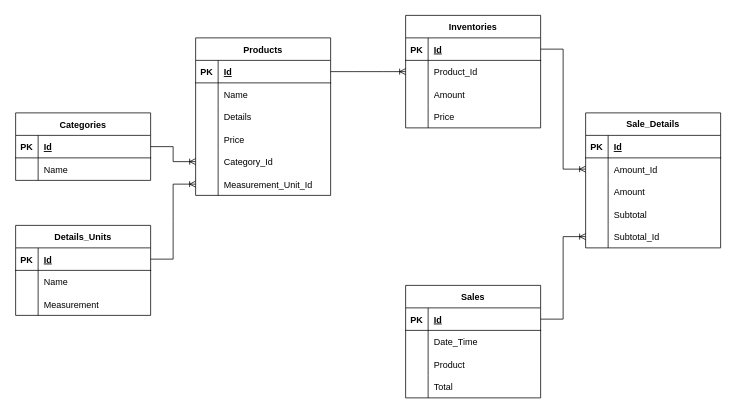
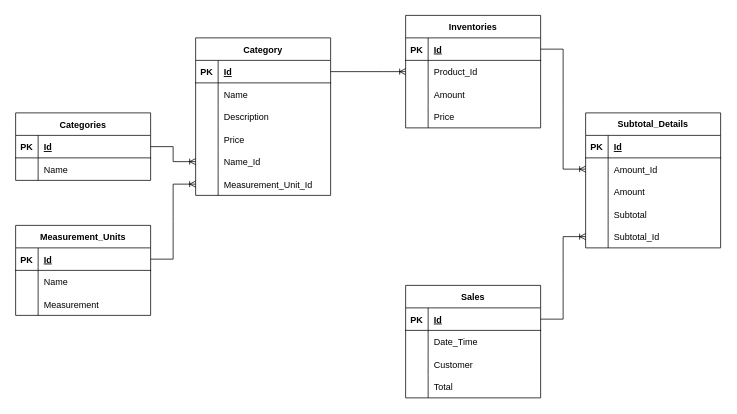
node "Products": label "Products" -> "Category"
node "Details": label "Details" -> "Description"
node "Sale_Details": label "Sale_Details" -> "Subtotal_Details"
node "Category_Id": label "Category_Id" -> "Name_Id"
node "Details_Units": label "Details_Units" -> "Measurement_Units"
node "Product": label "Product" -> "Customer"
